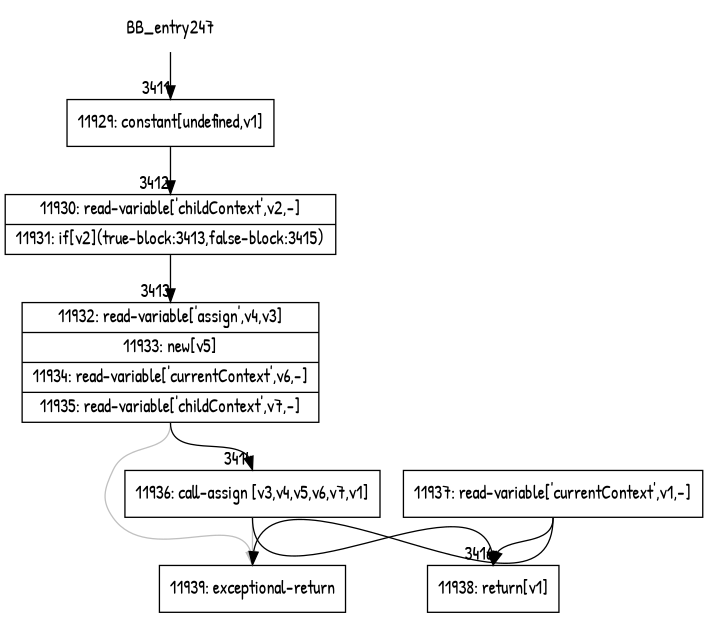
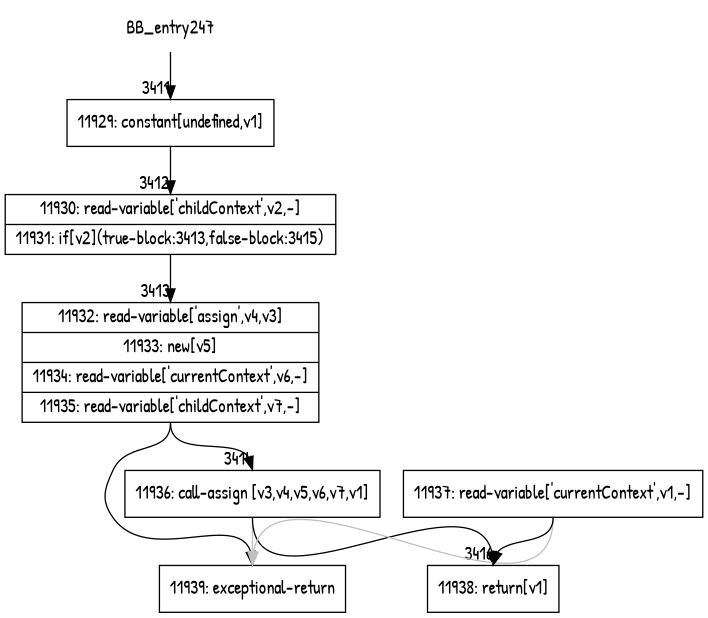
edge "11932: read-variable['assign',v4,v3]" -> "11939: exceptional-return": color gray -> black
edge "11937: read-variable['currentContext',v1,-]" -> "11939: exceptional-return": color black -> gray
